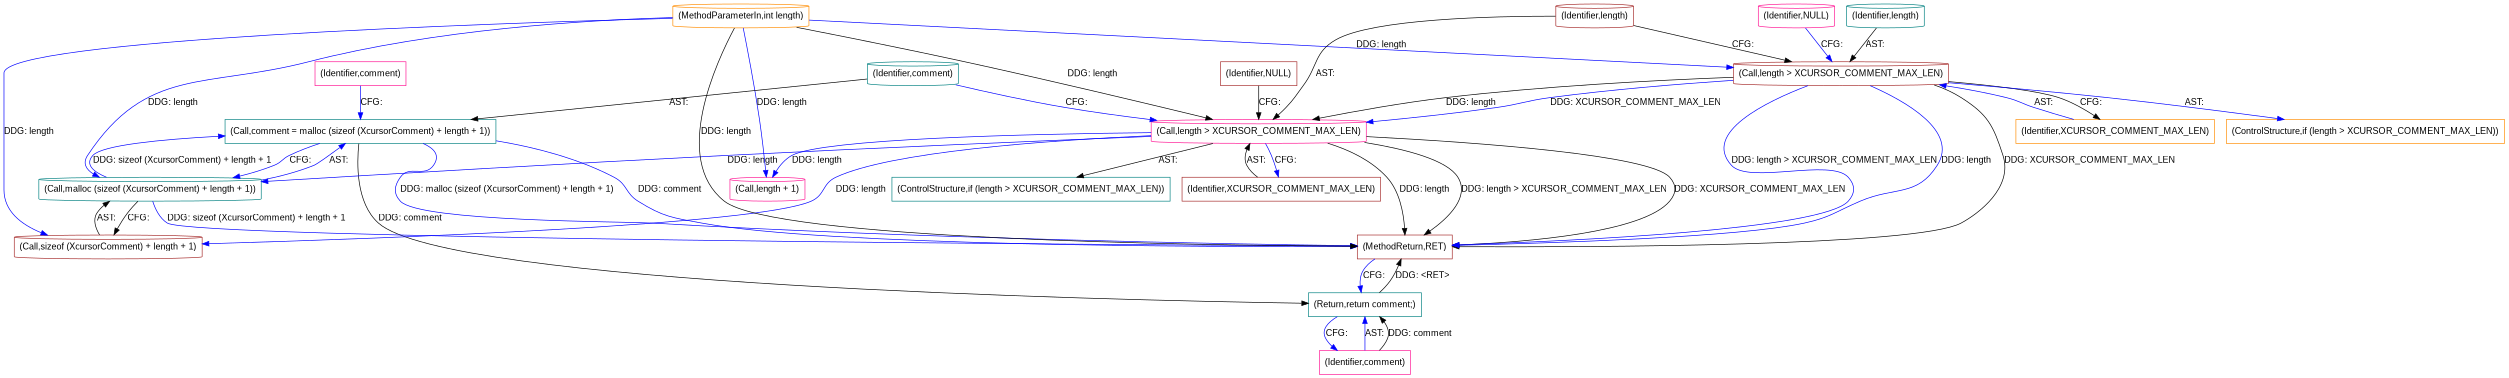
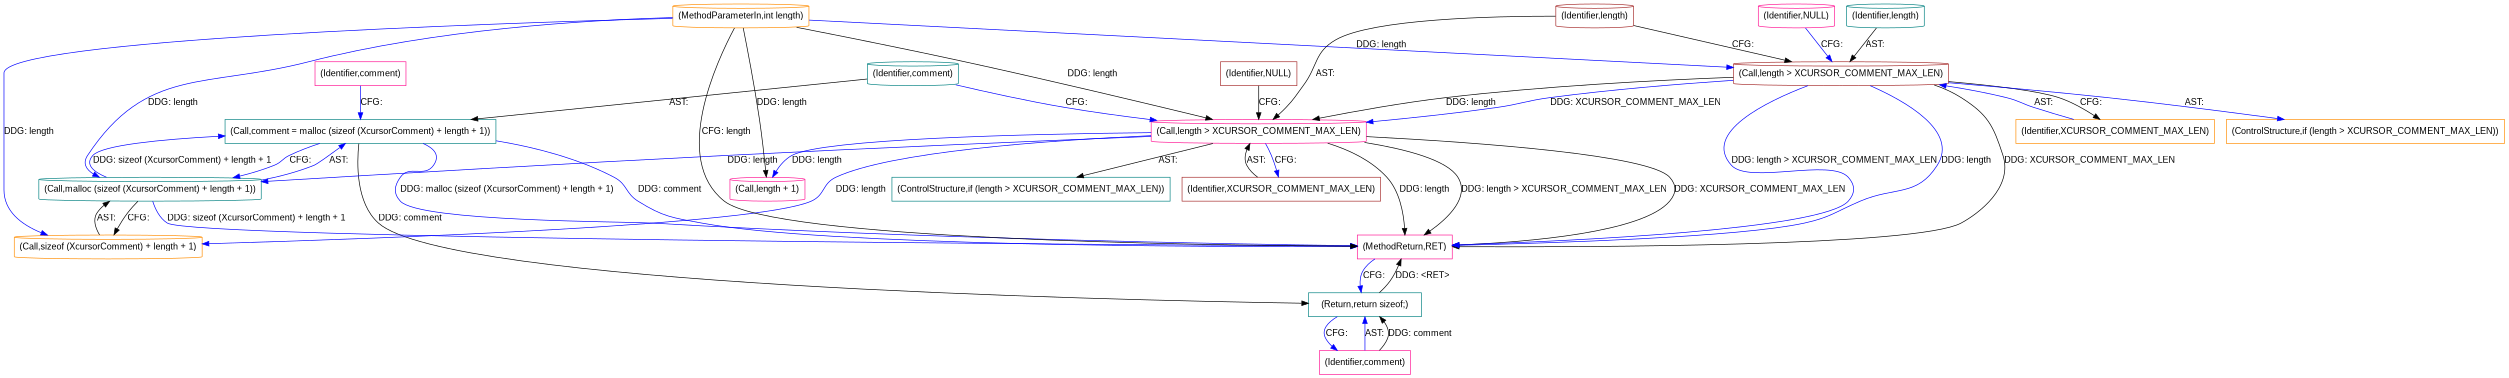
edge "(MethodParameterIn,int length)" -> "(Call,length + 1)": color blue -> black
edge "(MethodParameterIn,int length)" -> "(MethodReturn,RET)": label "DDG: length" -> "CFG: length"
node "(Call,sizeof (XcursorComment) + length + 1)": color brown -> darkorange
node "(MethodReturn,RET)": color brown -> deeppink
node "(Return,return comment;)": label "(Return,return comment;)" -> "(Return,return sizeof;)"
